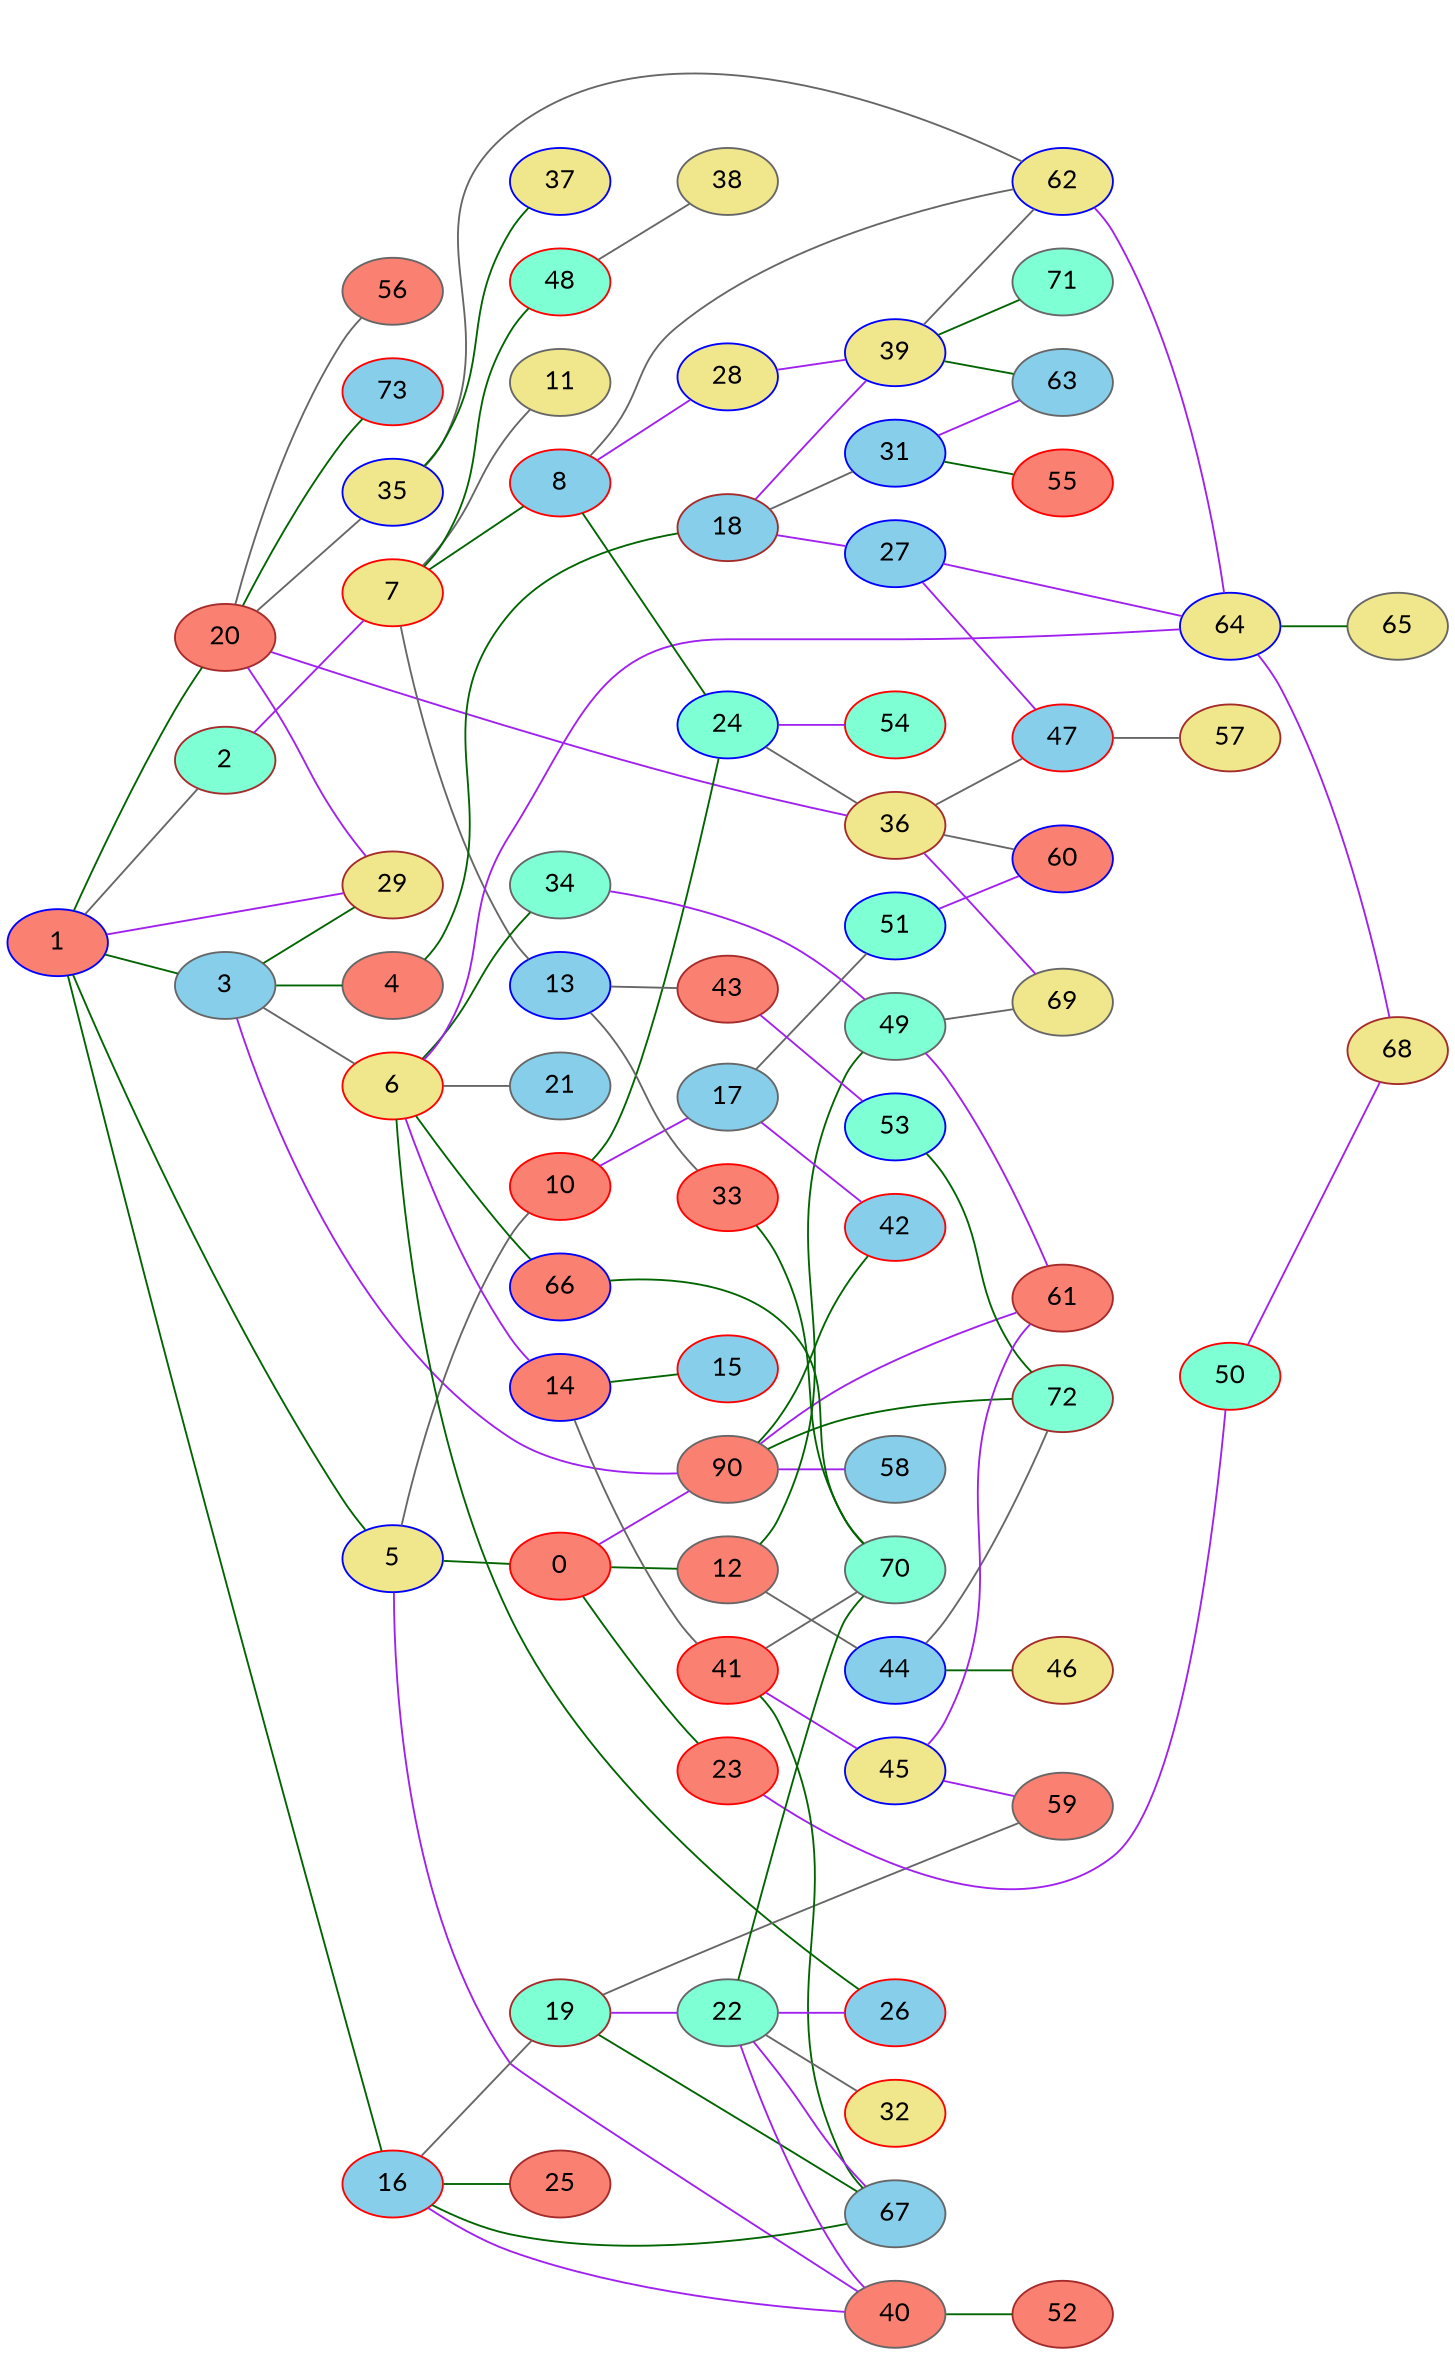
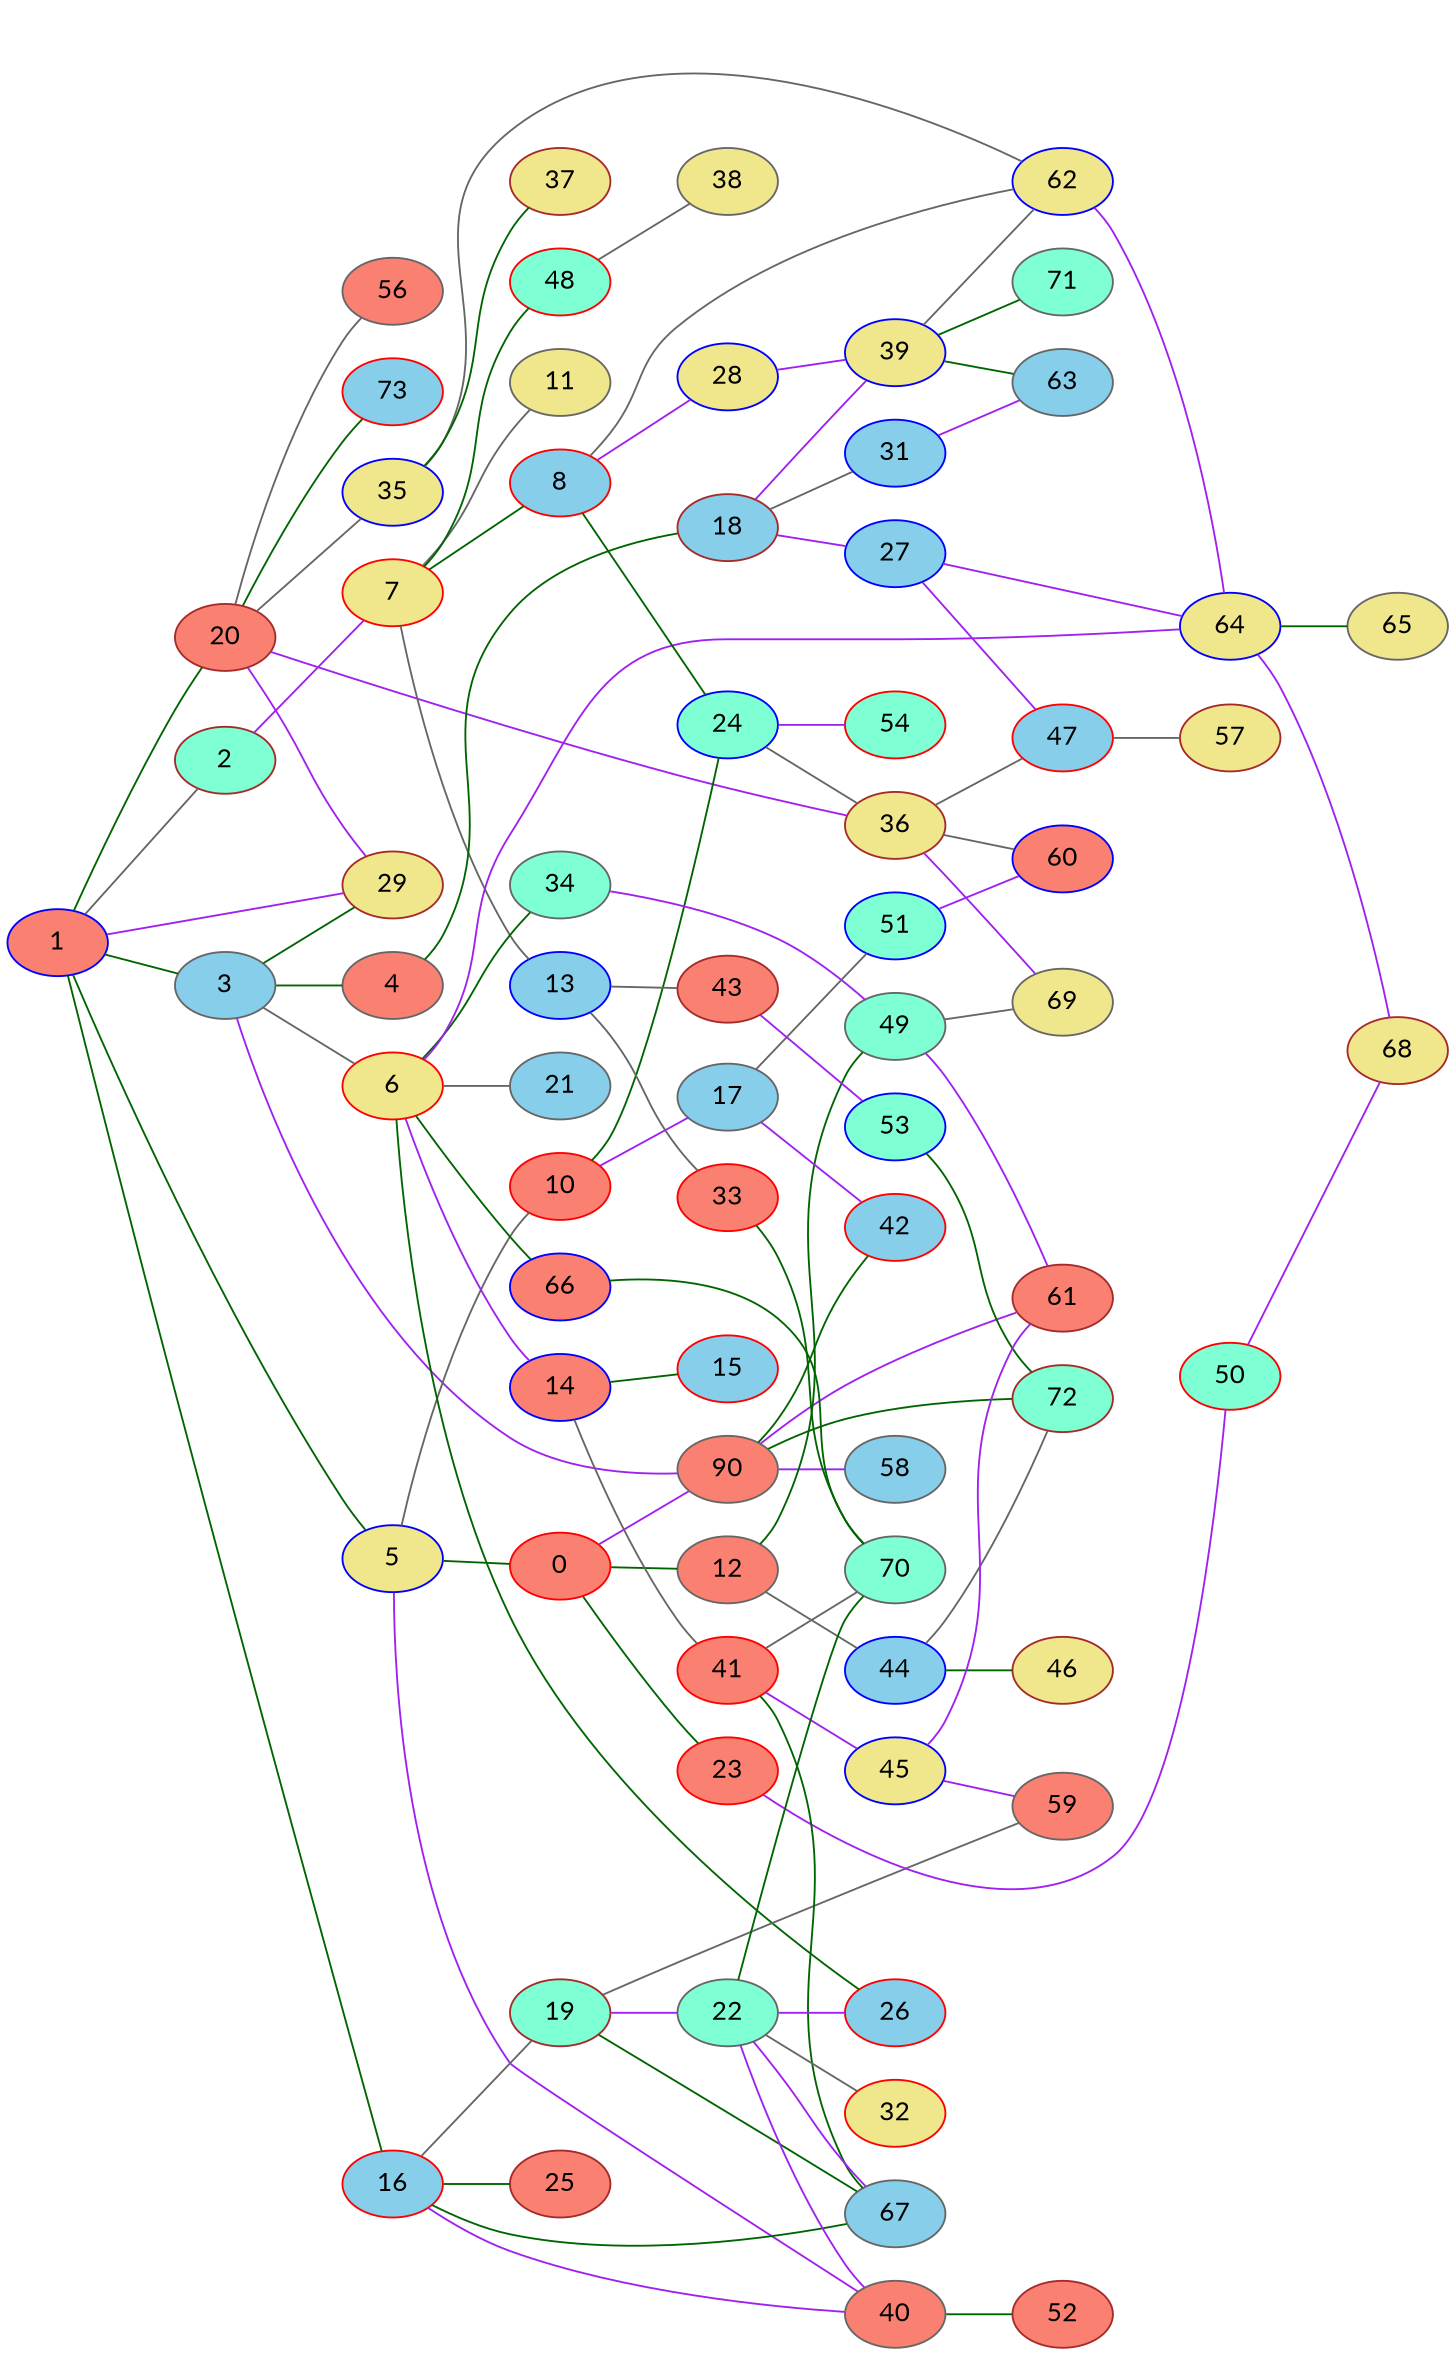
node "37": color blue -> brown
node "55": removed
